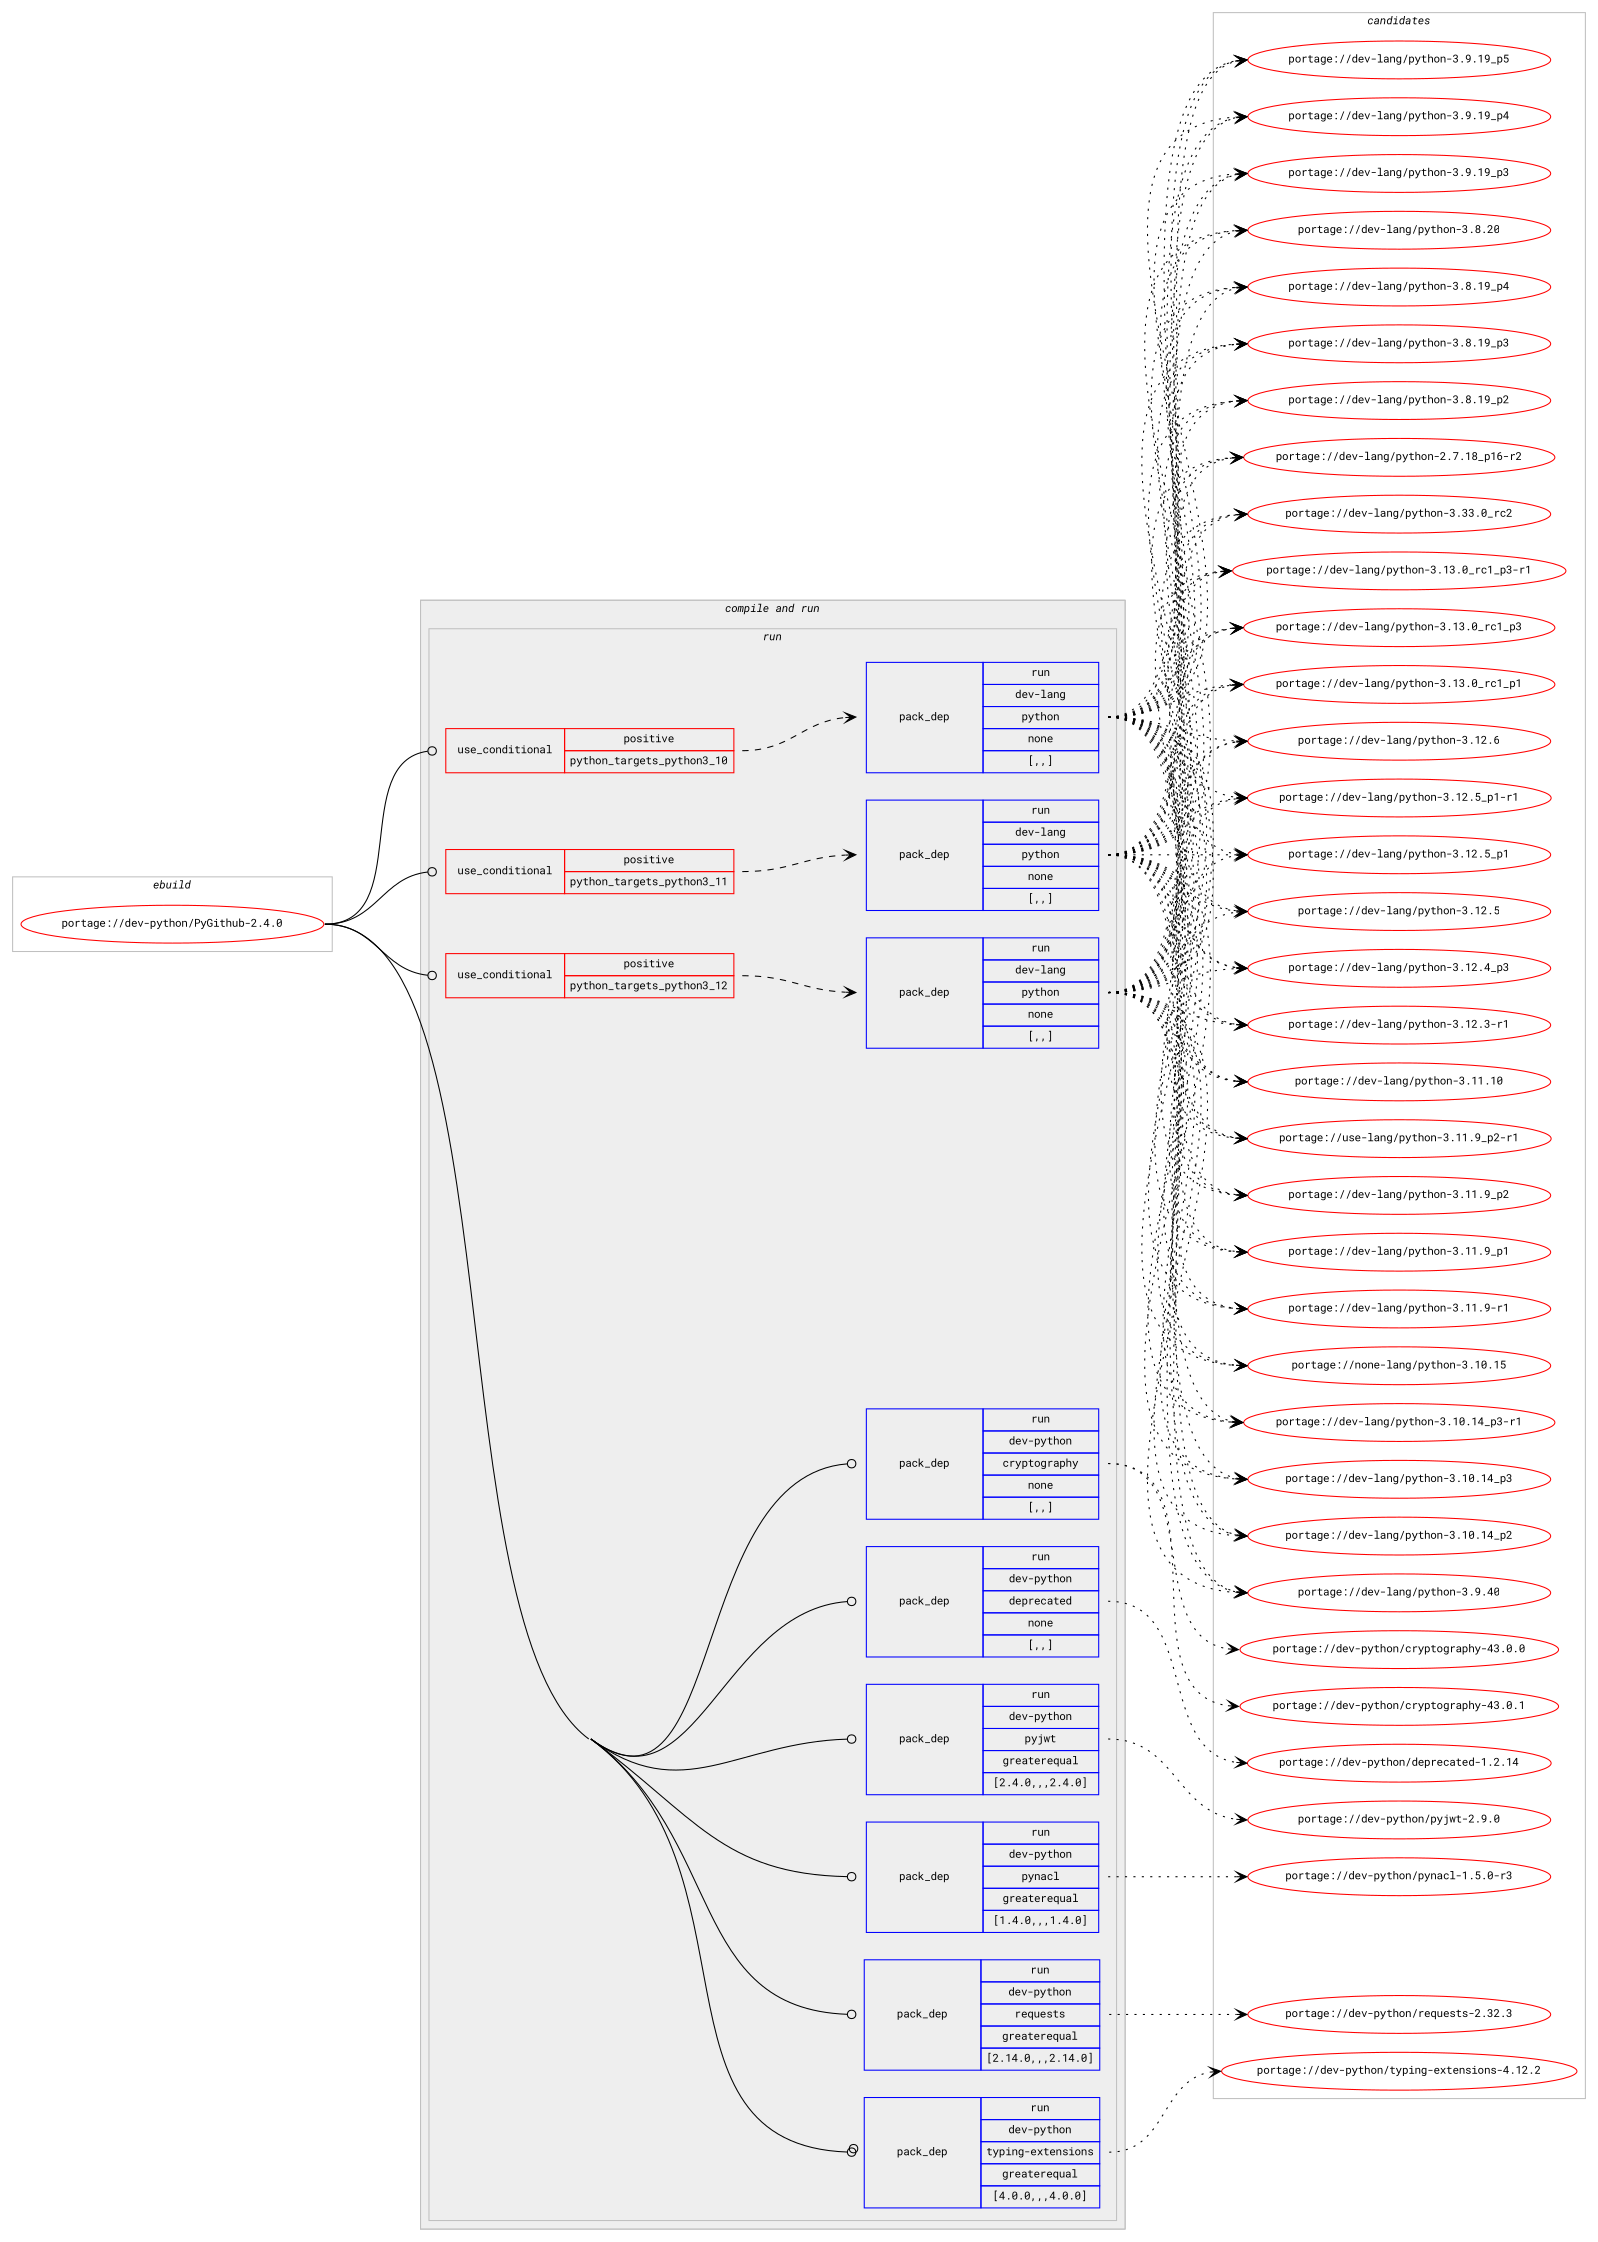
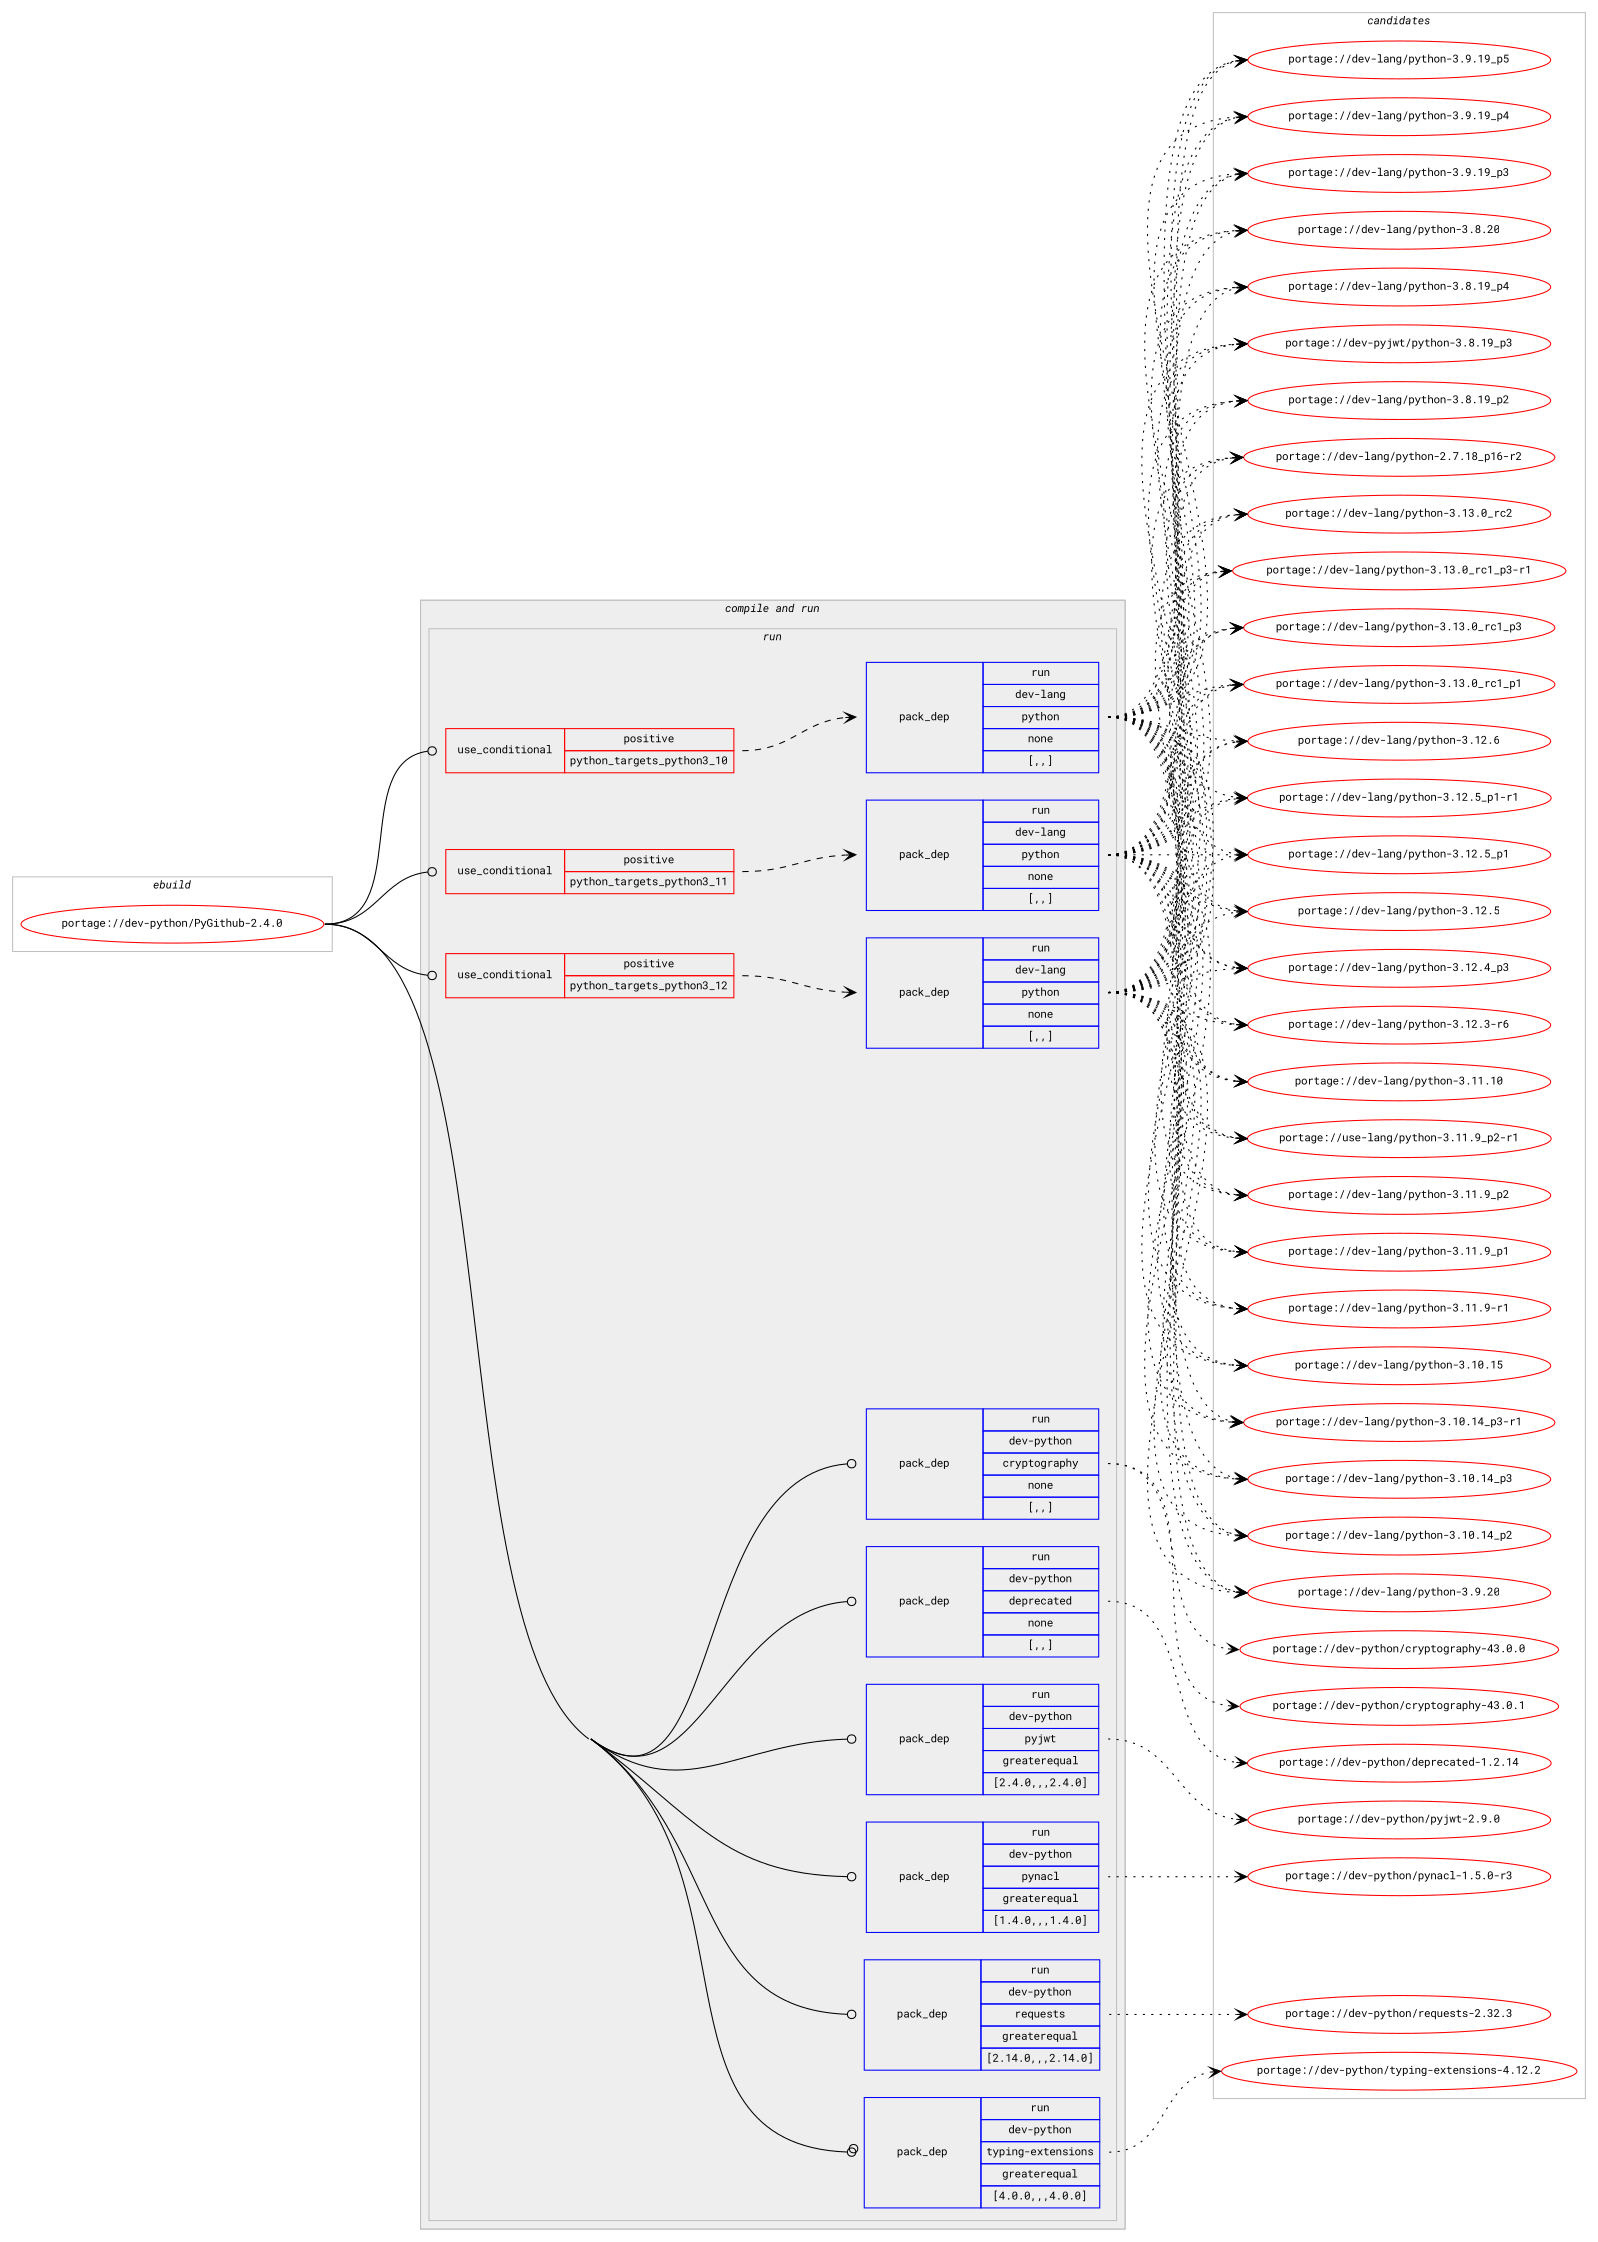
node "portage://dev-lang/python-3.8.19_p3": label "portage://dev-lang/python-3.8.19_p3" -> "portage://dev-pyjwt/python-3.8.19_p3"
node "portage://dev-lang/python-3.33.0_rc2": label "portage://dev-lang/python-3.33.0_rc2" -> "portage://dev-lang/python-3.13.0_rc2"
node "portage://dev-lang/python-3.12.3-r1": label "portage://dev-lang/python-3.12.3-r1" -> "portage://dev-lang/python-3.12.3-r6"
node "portage://none-lang/python-3.10.15": label "portage://none-lang/python-3.10.15" -> "portage://dev-lang/python-3.10.15"
node "portage://dev-lang/python-3.9.40": label "portage://dev-lang/python-3.9.40" -> "portage://dev-lang/python-3.9.20"
